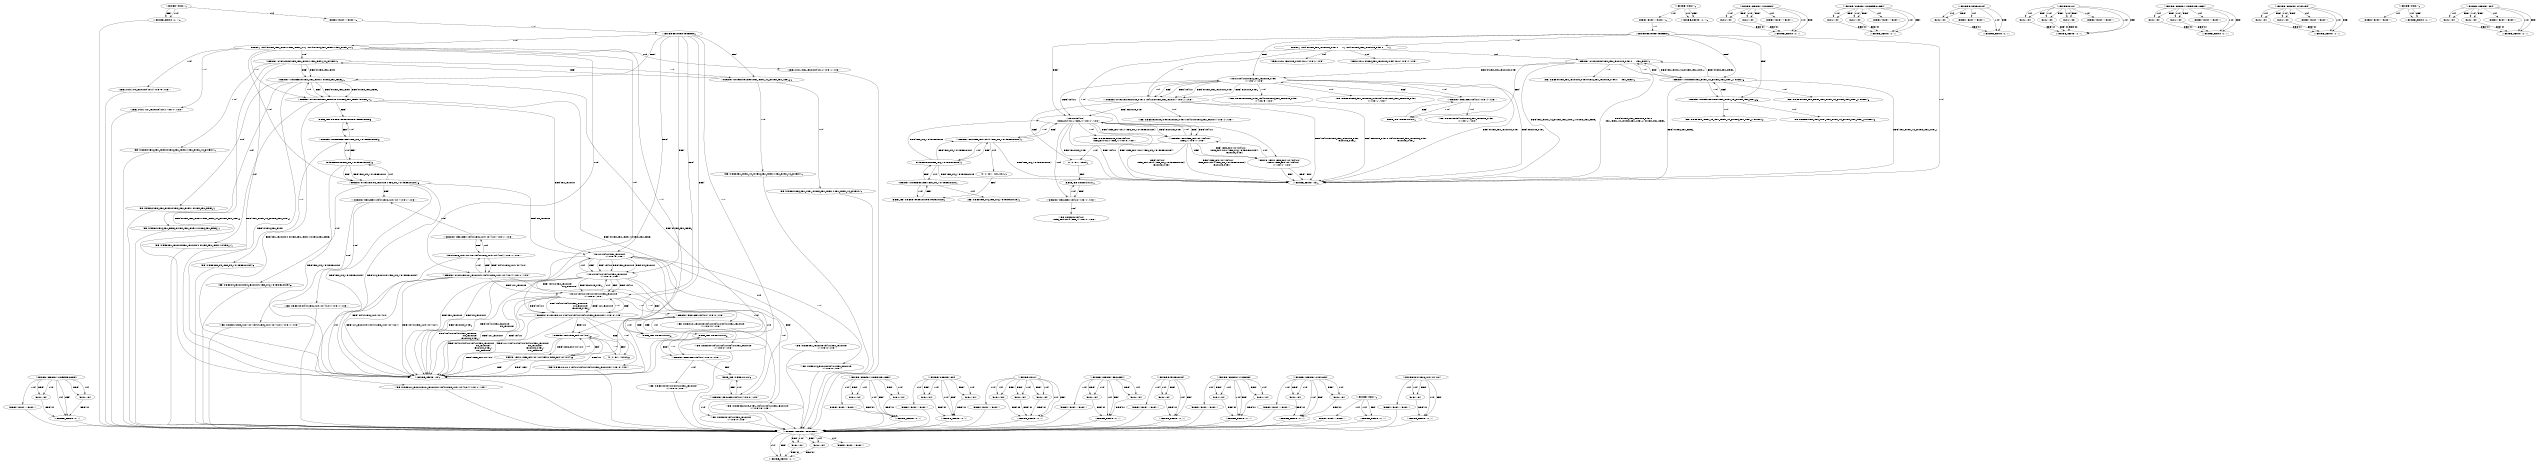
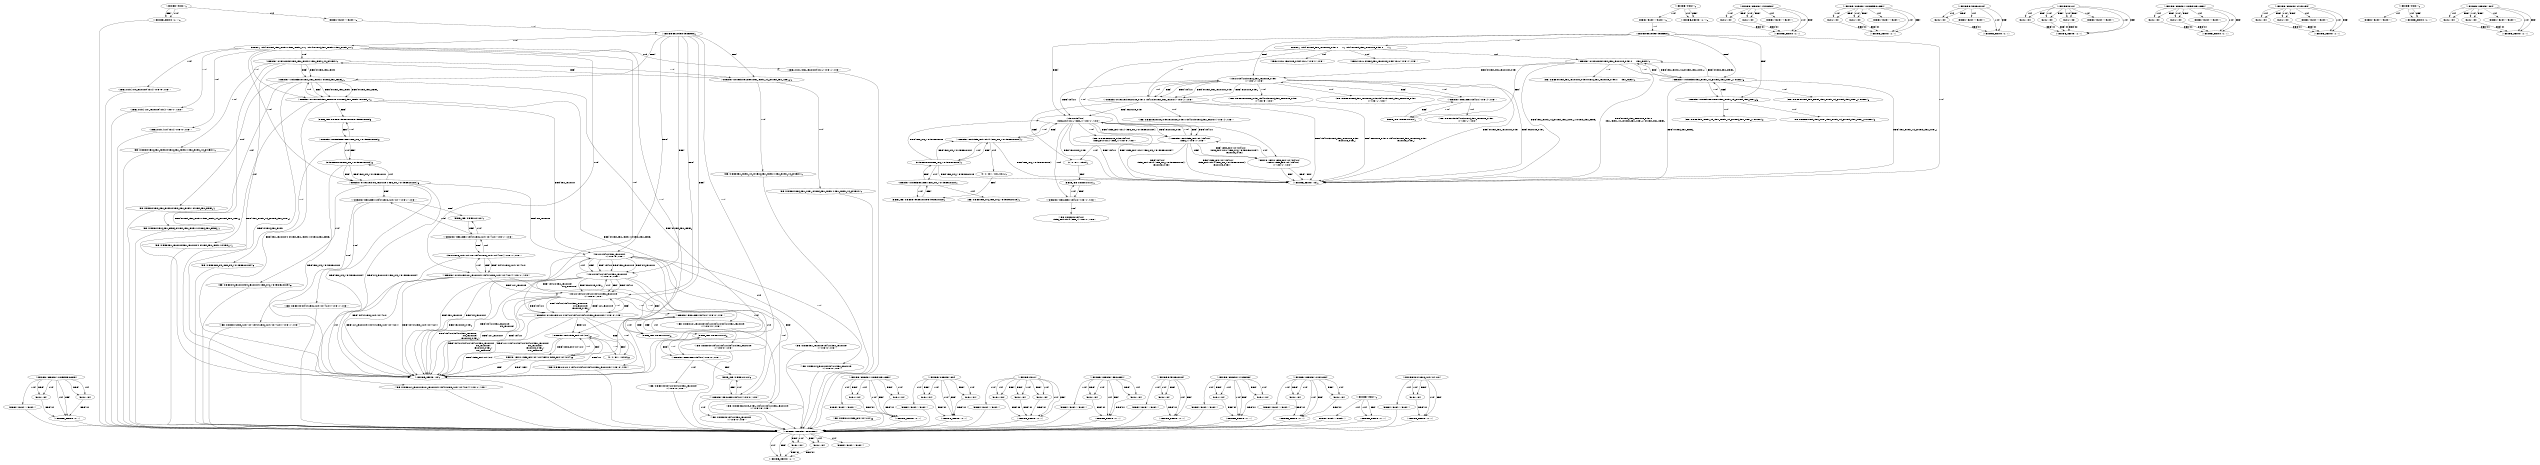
node "<(LOCAL,int64 min: int64)<SUB>8</SUB>>": added
node "(FIELD_IDENTIFIER,max,max)": added
node "(IDENTIFIER,min,static_cast<int>(min))": added
